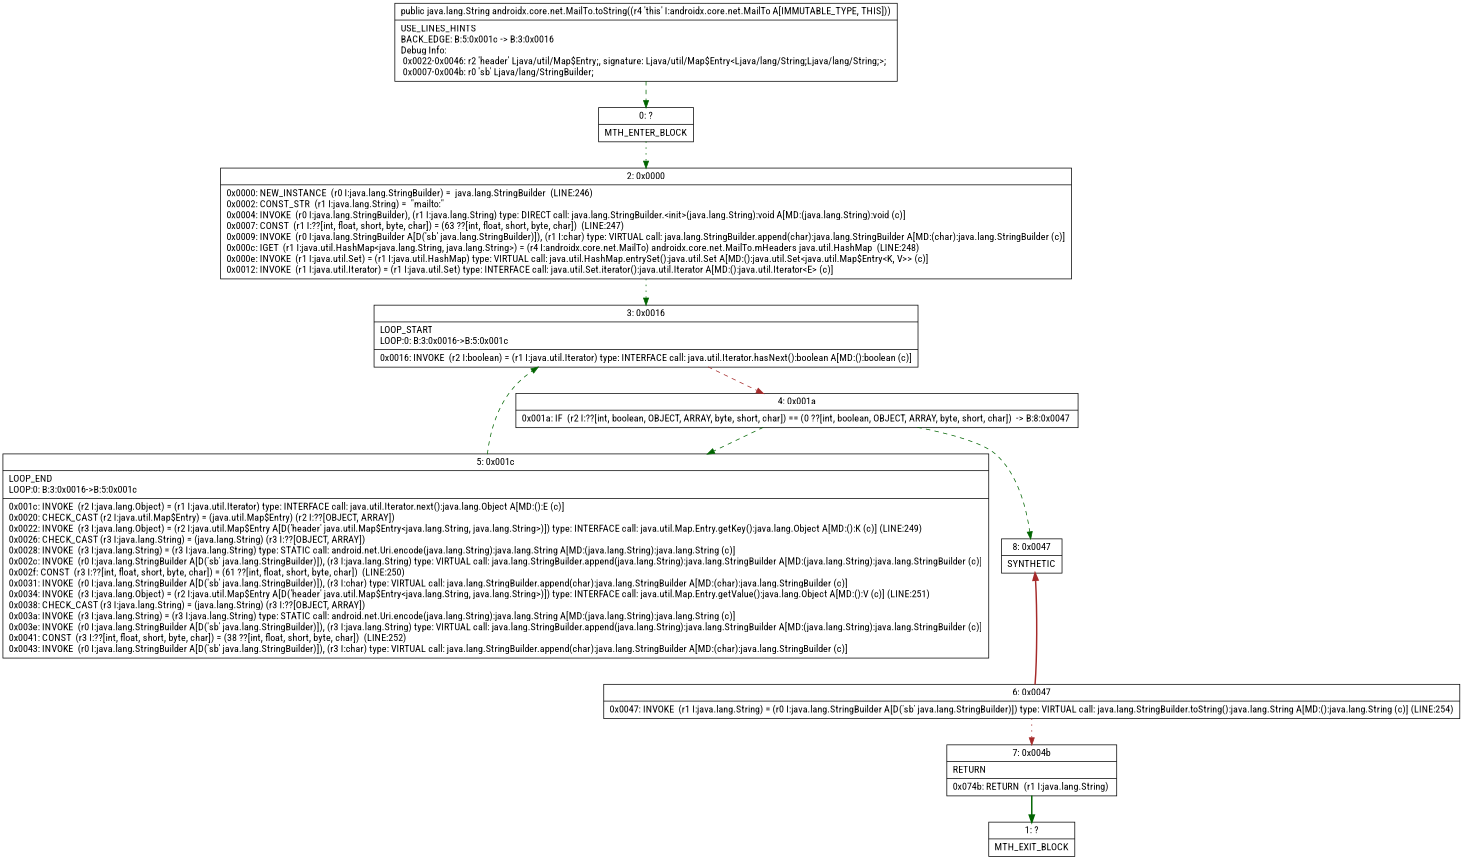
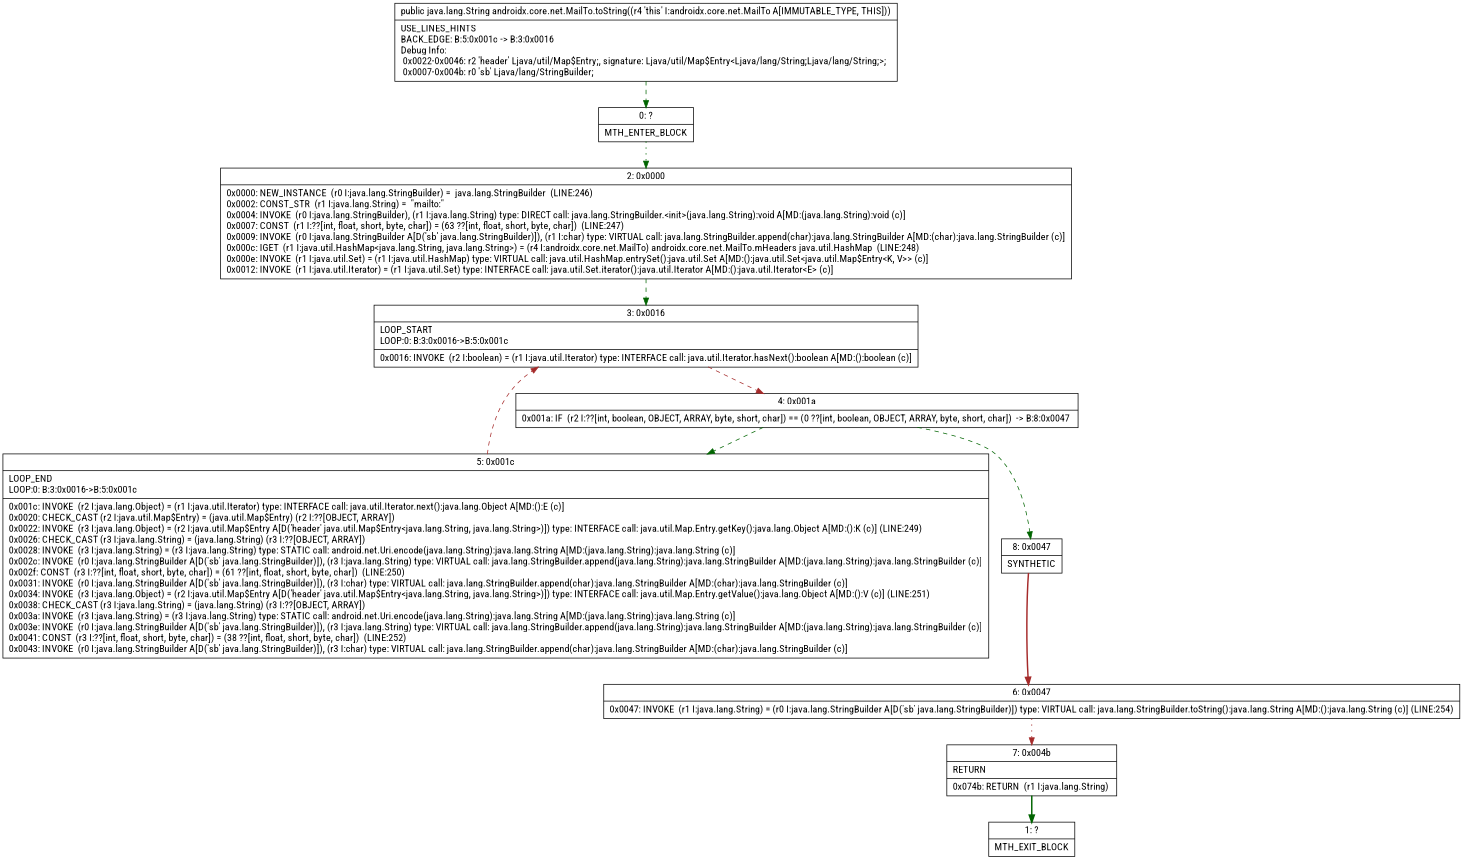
edge "2: 0x0000" -> "3: 0x0016": style dotted -> dashed
edge "5: 0x001c" -> "3: 0x0016": color darkgreen -> brown
edge "6: 0x0047" -> "8: 0x0047": reversed
